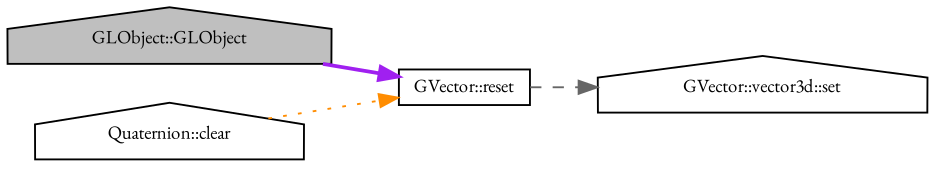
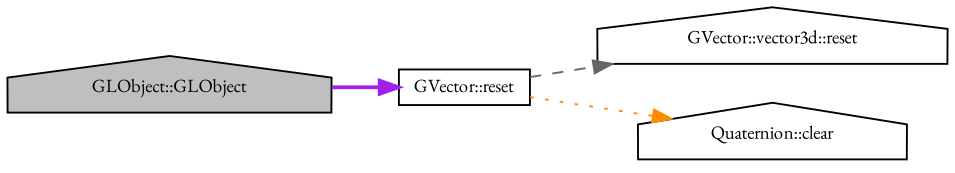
node "GVector::vector3d::set": label "GVector::vector3d::set" -> "GVector::vector3d::reset"
edge "Quaternion::clear" -> "GVector::reset": reversed
